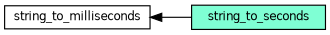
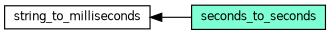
node "string_to_seconds": label "string_to_seconds" -> "seconds_to_seconds"
